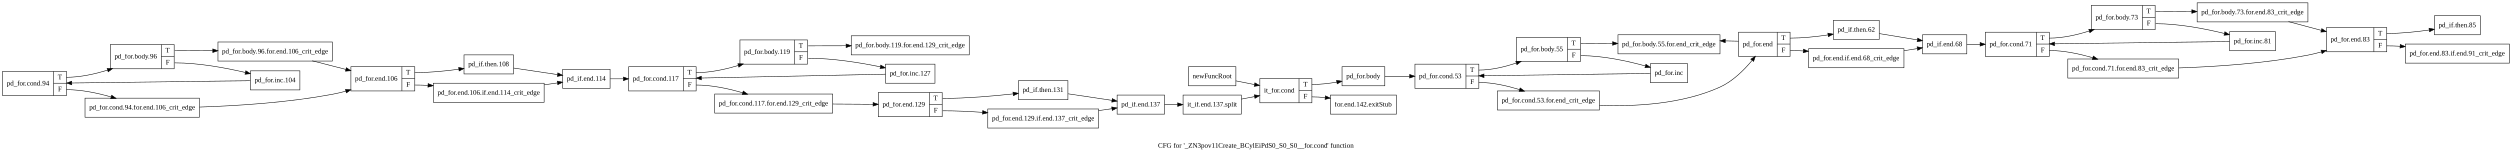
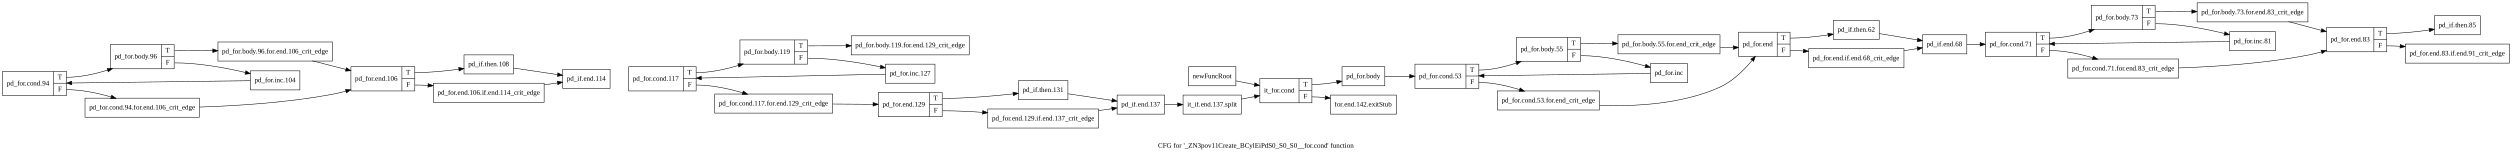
edge "pd_for.end" -> "pd_for.body.55.for.end_crit_edge": reversed
edge "pd_if.end.114" -> "pd_for.cond.117": removed
